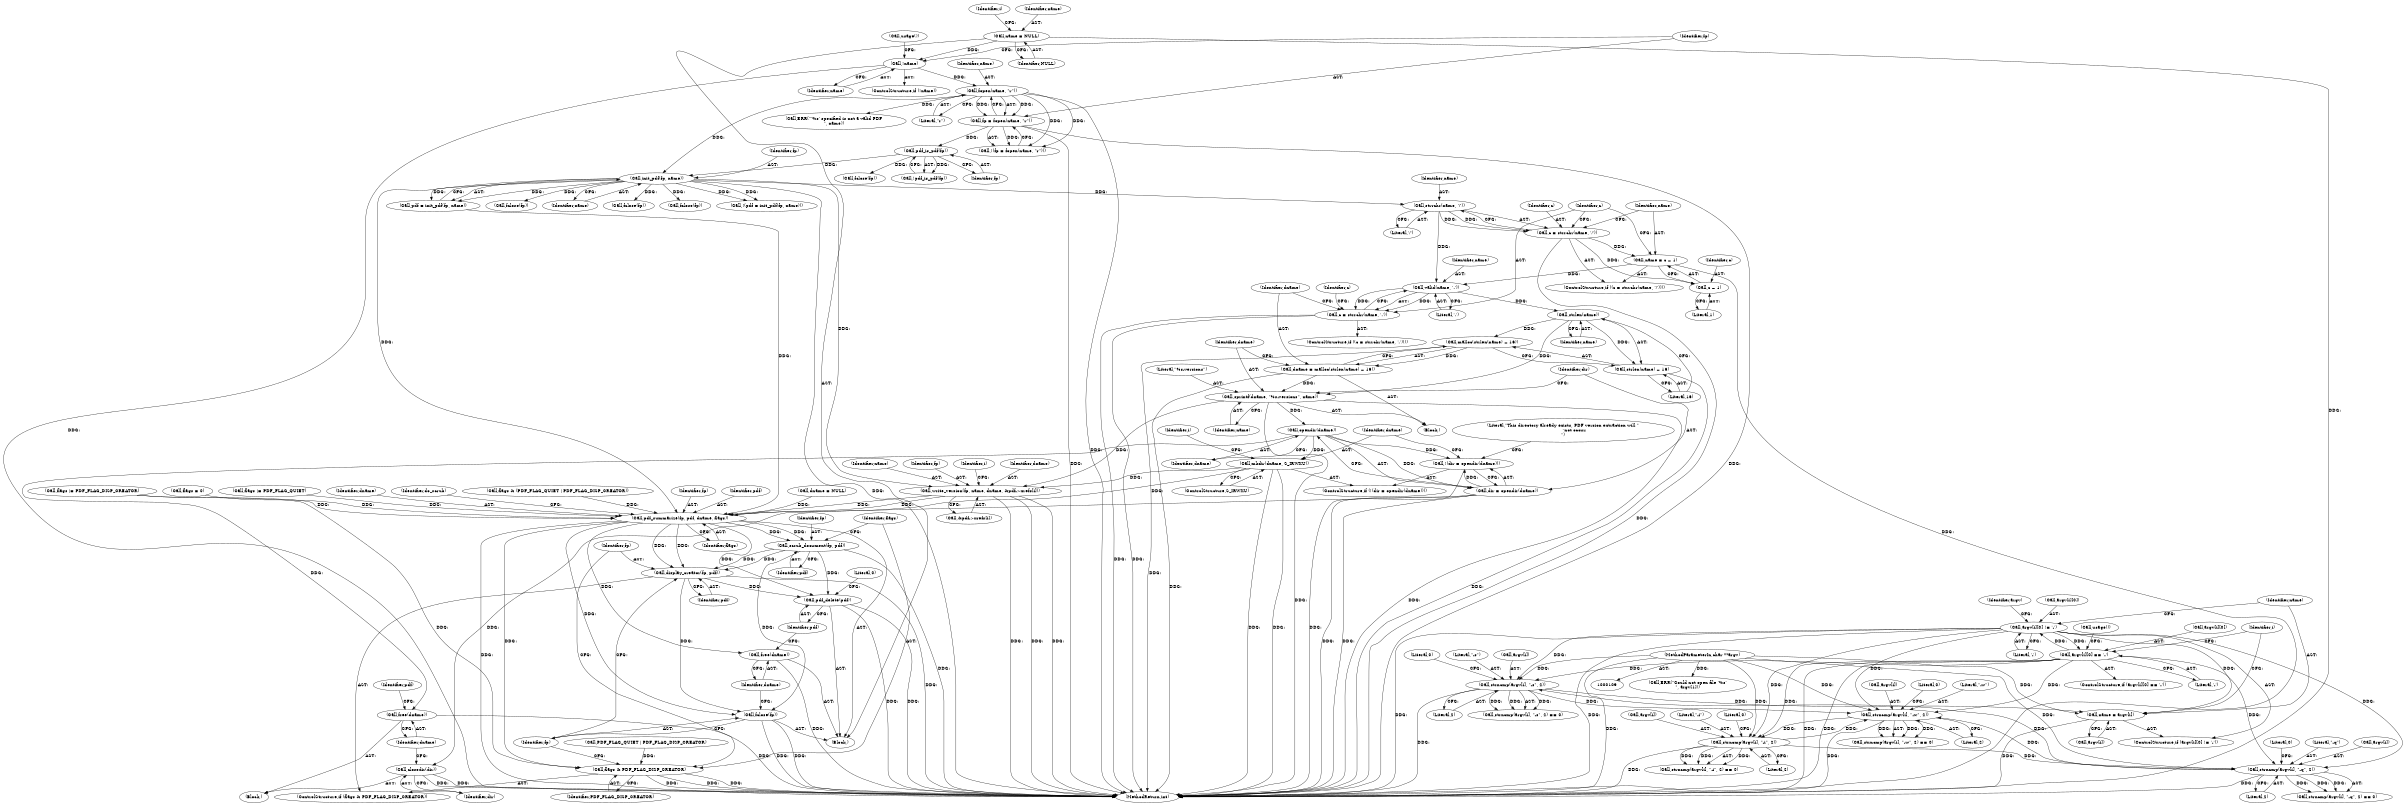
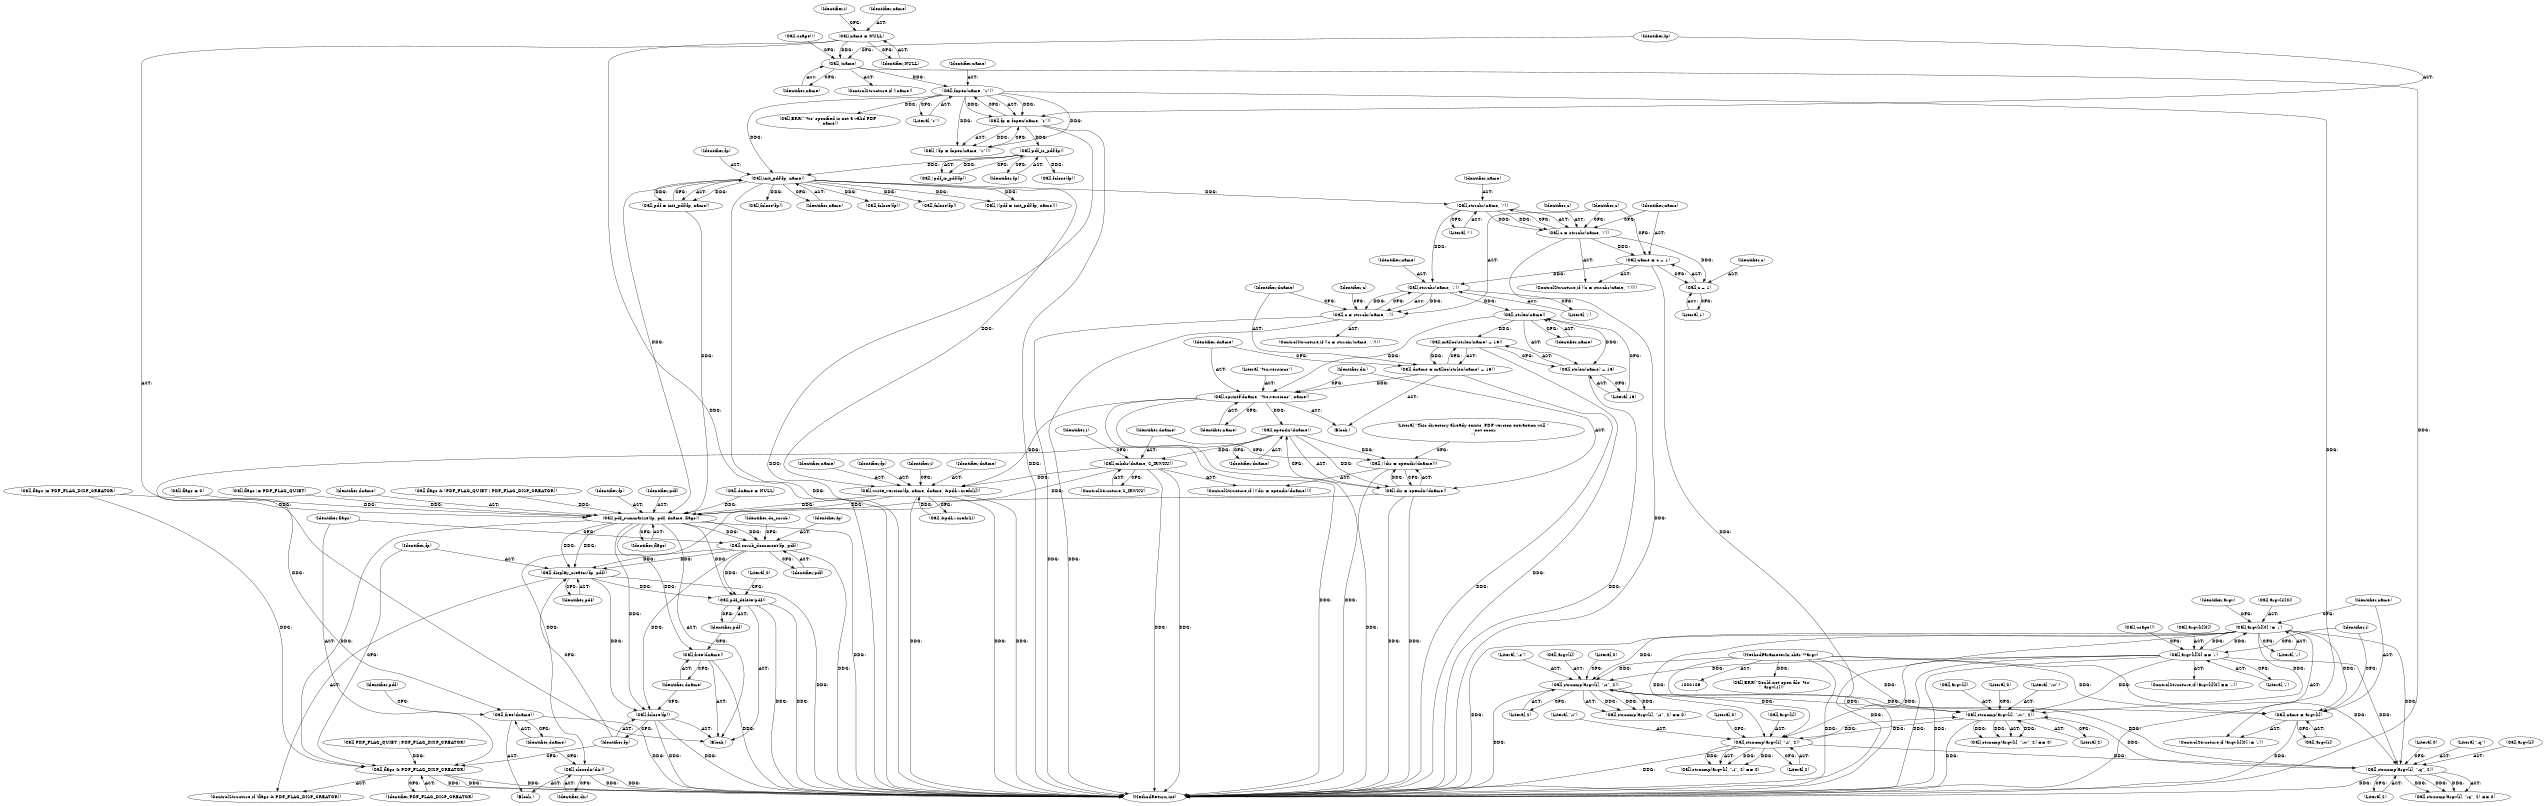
node "(Call,valid(name, '.'))": label "(Call,valid(name, '.'))" -> "(Call,strrchr(name, '.'))"
edge "(Call,&pdf->xrefs[i])" -> "(Call,write_version(fp, name, dname, &pdf->xrefs[i]))": label "AST: " -> "DDG: "
edge "(Identifier,do_scrub)" -> "(Call,pdf_summarize(fp, pdf, dname, flags))": now "(Identifier,do_scrub)" -> "(Call,scrub_document(fp, pdf))"
